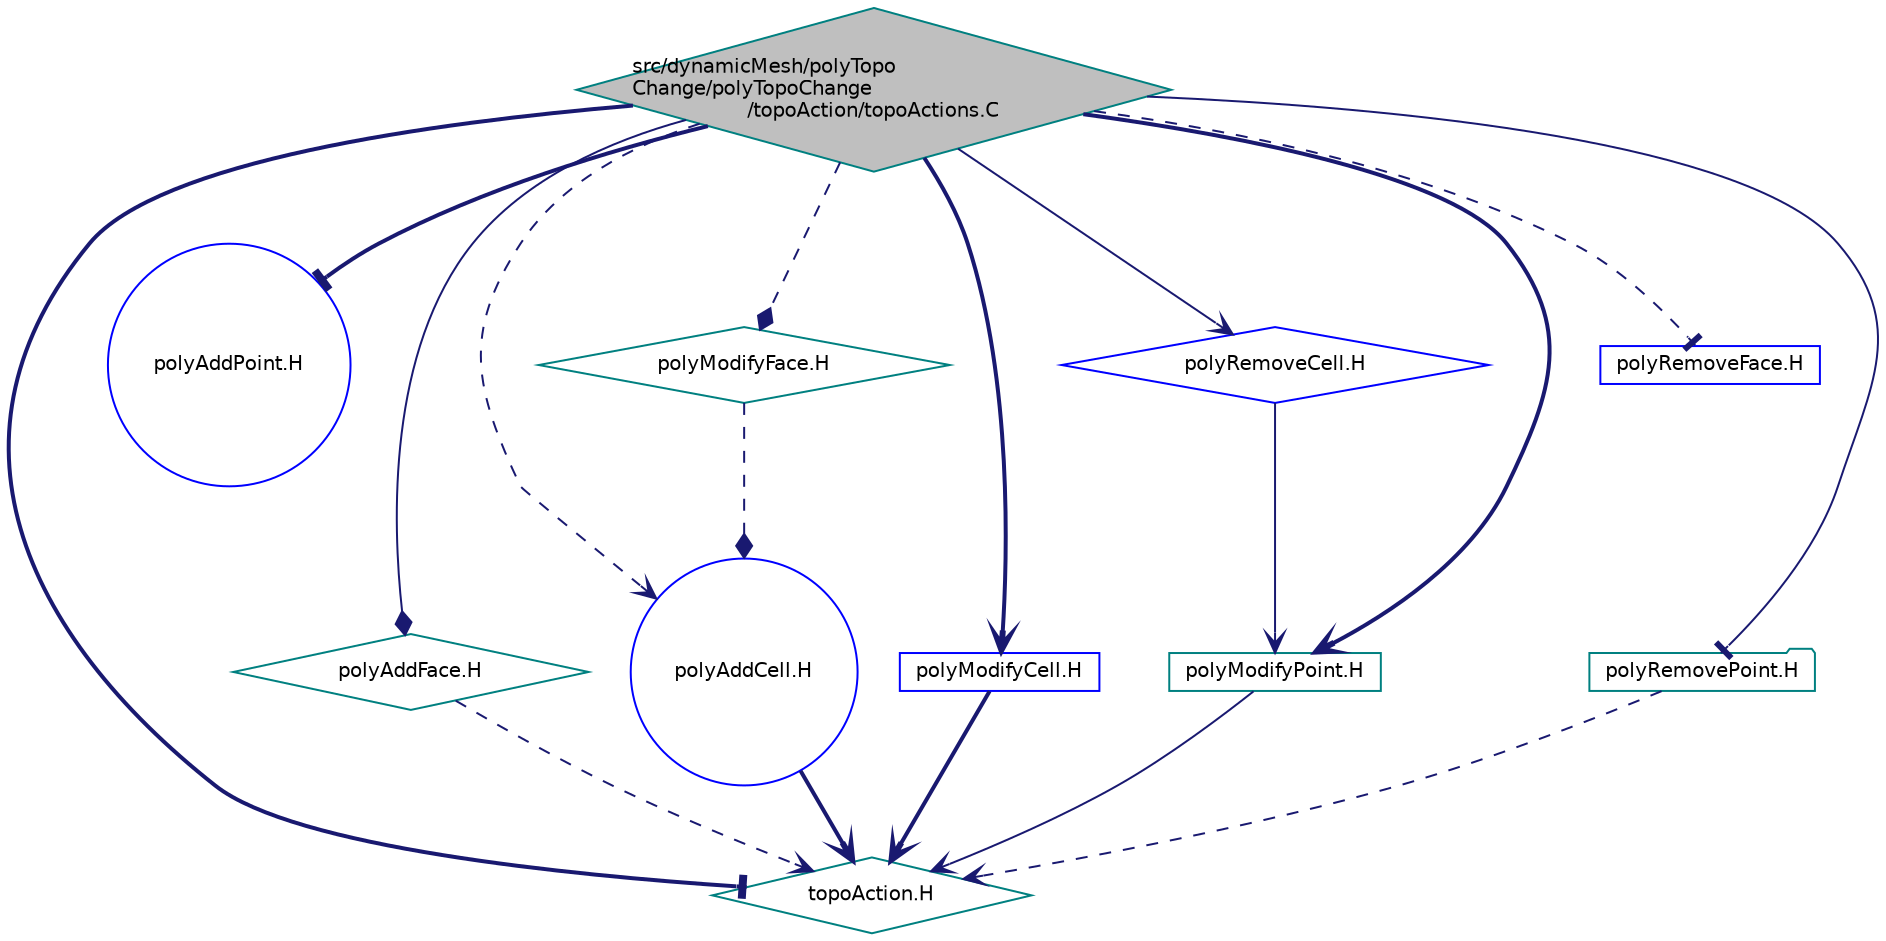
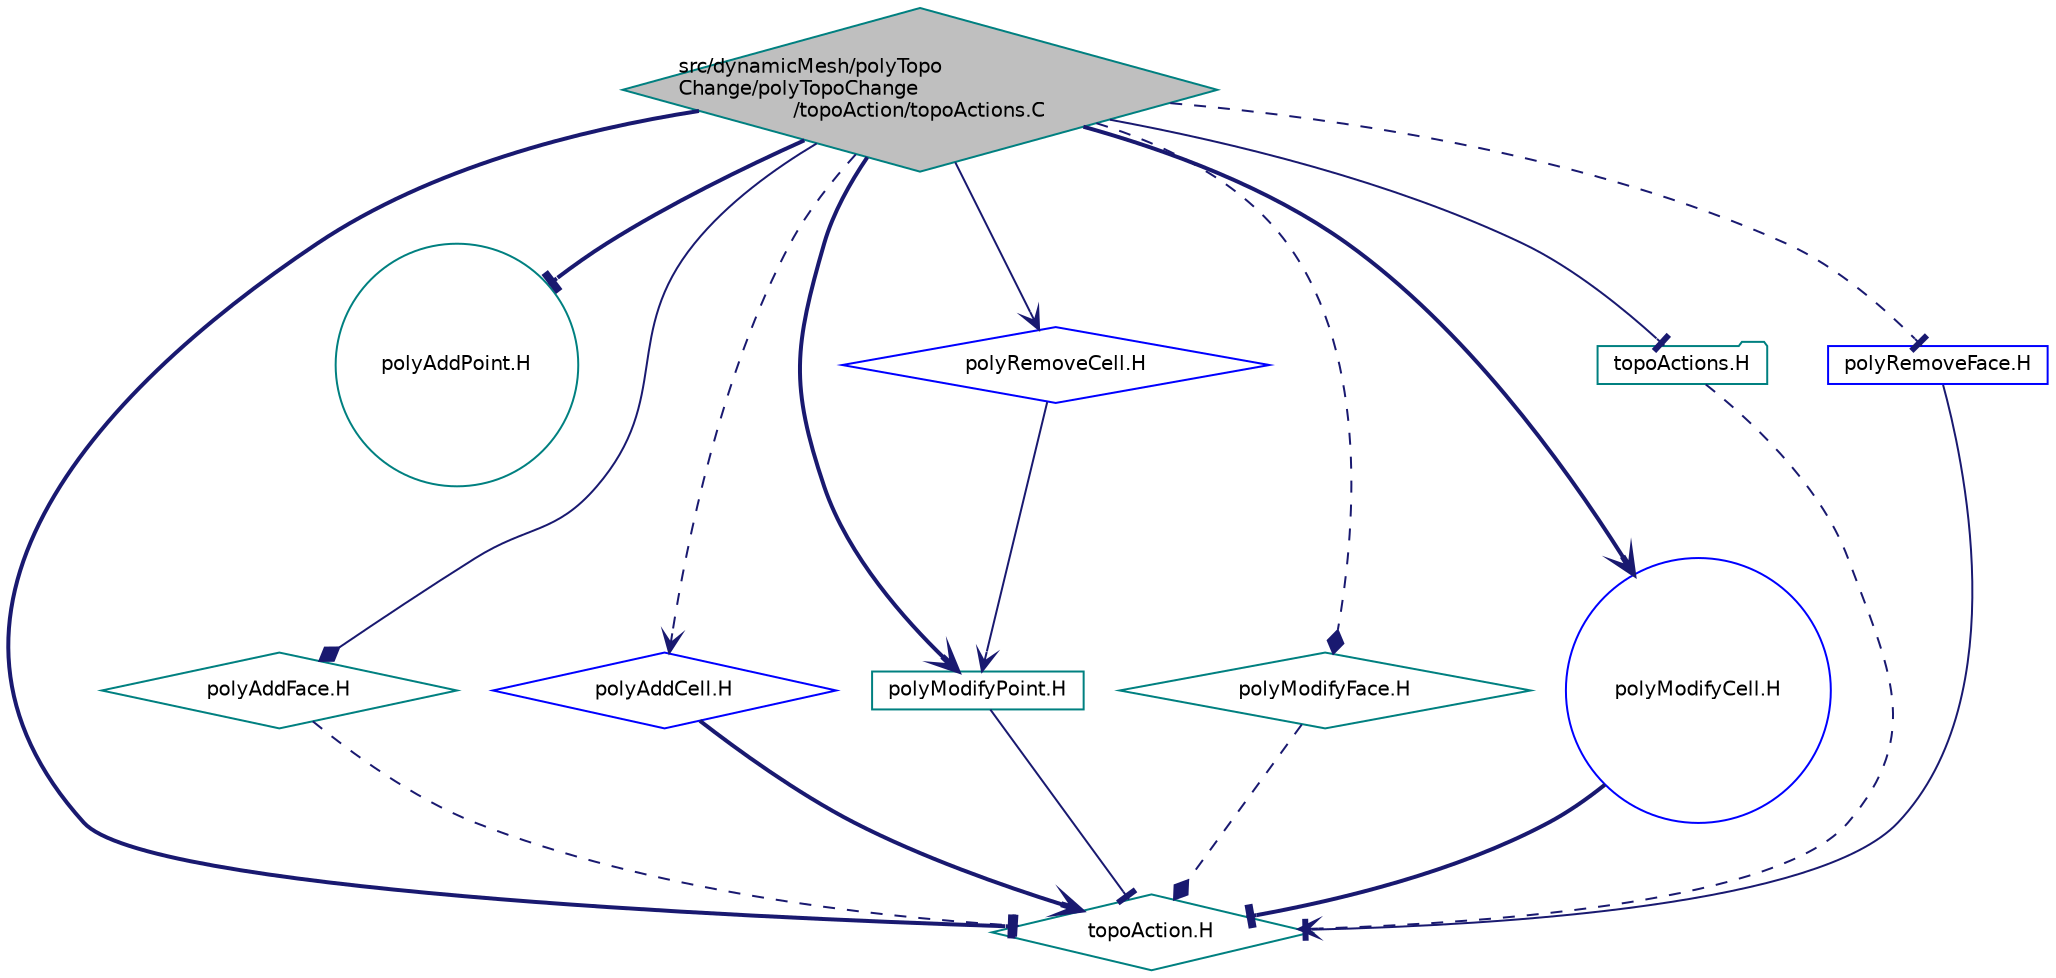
node "polyAddPoint.H": color blue -> teal
edge "polyModifyFace.H" -> "polyAddCell.H": now "polyModifyFace.H" -> "topoAction.H"
node "polyAddCell.H": shape circle -> diamond
node "polyModifyCell.H": shape box -> circle
node "polyRemovePoint.H": label "polyRemovePoint.H" -> "topoActions.H"
edge "polyModifyCell.H" -> "topoAction.H": arrowhead vee -> tee
edge "polyAddFace.H" -> "topoAction.H": arrowhead vee -> tee
edge "polyModifyPoint.H" -> "topoAction.H": arrowhead vee -> tee
edge "polyRemoveFace.H" -> "topoAction.H": added
